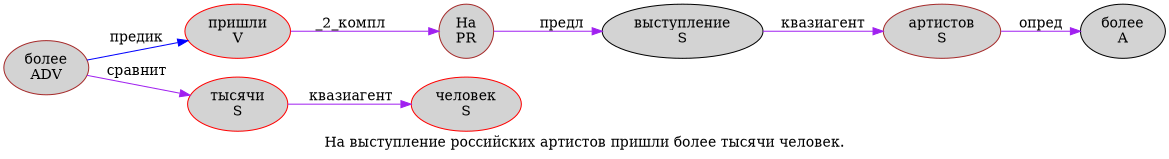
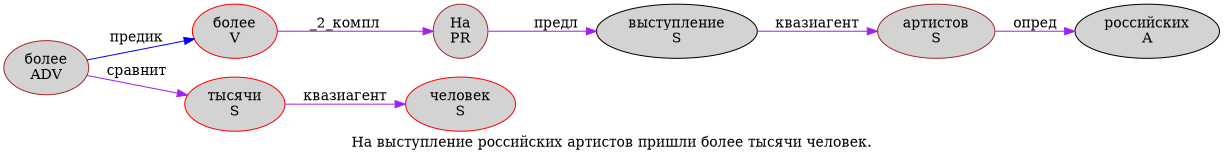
node "пришли V": label "пришли V" -> "более V"
node "более A": label "более A" -> "российских A"
